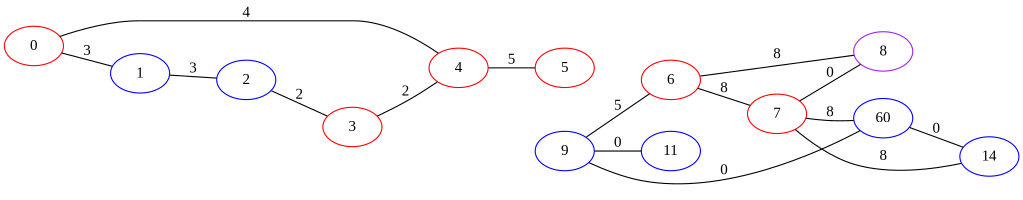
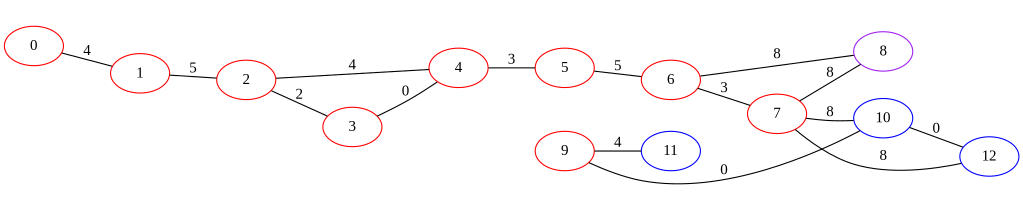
edge "0" -- "4": now "2" -- "4"
edge "0" -- "1": label "3" -> "4"
edge "4" -- "5": label "5" -> "3"
edge "1" -- "2": label "3" -> "5"
node "1": color blue -> red
edge "8" -- "7": label "0" -> "8"
node "2": color blue -> red
edge "6" -- "7": label "8" -> "3"
edge "4" -- "3": label "2" -> "0"
edge "6" -- "9": now "6" -- "5"
node "60": label "60" -> "10"
edge "9" -- "11": label "0" -> "4"
node "9": color blue -> red
node "14": label "14" -> "12"
